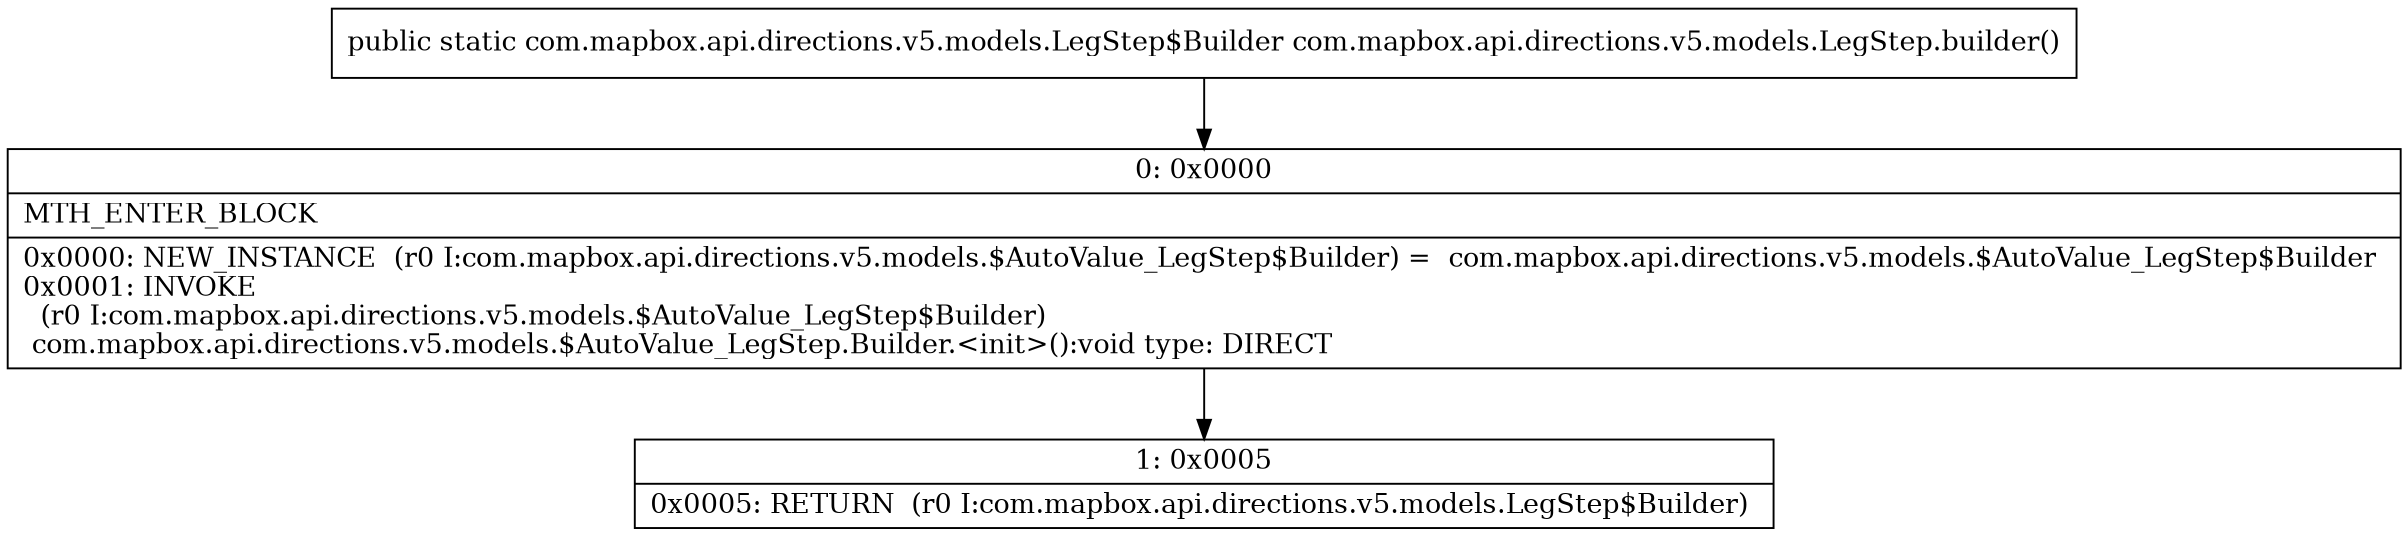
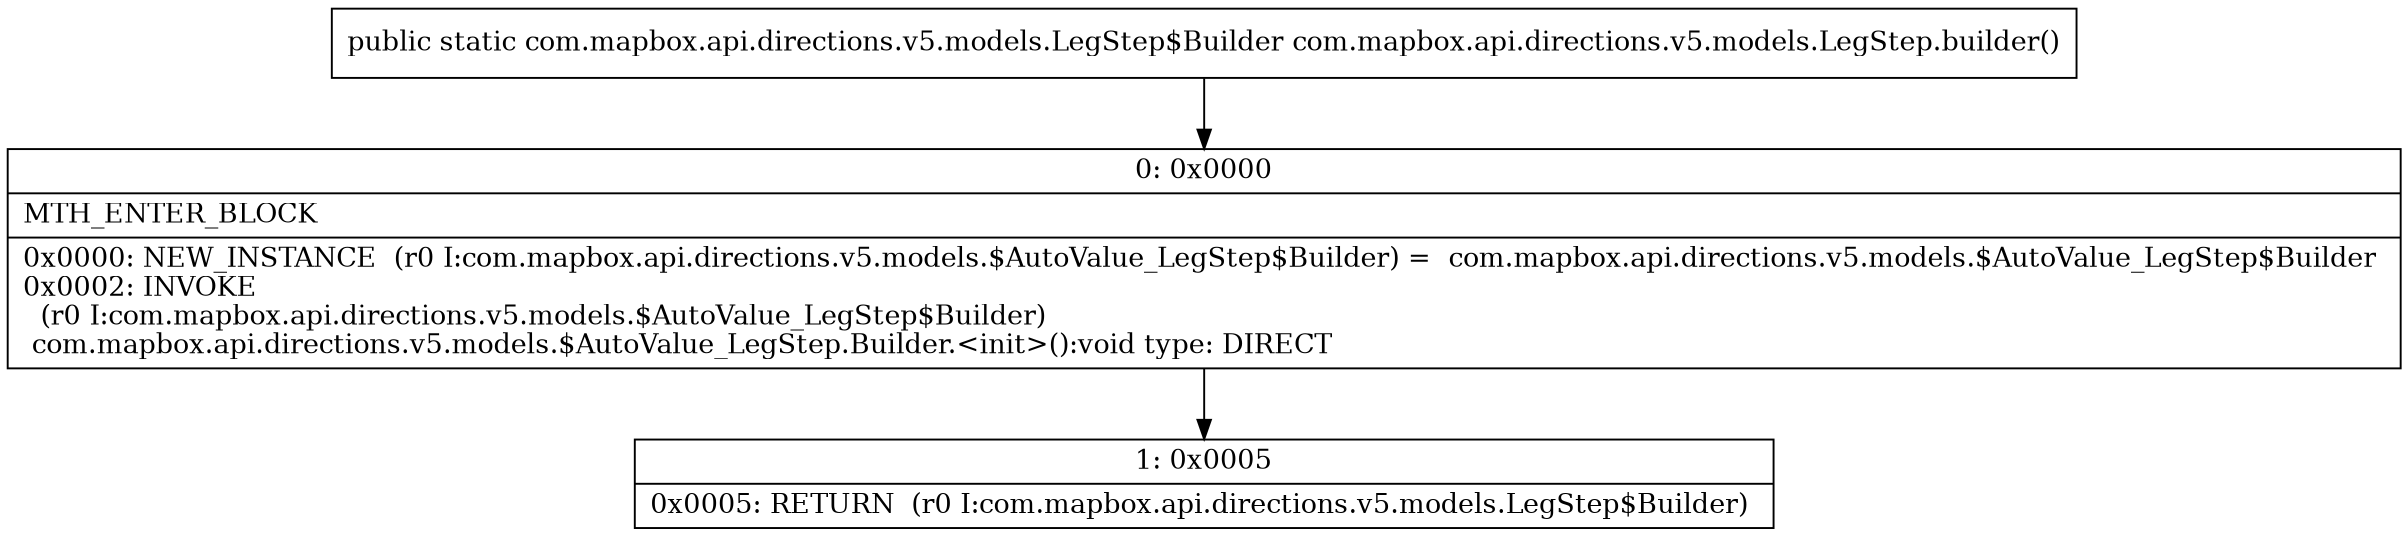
node "0: 0x0000": text "0x0001: INVOKE" -> "0x0002: INVOKE"
